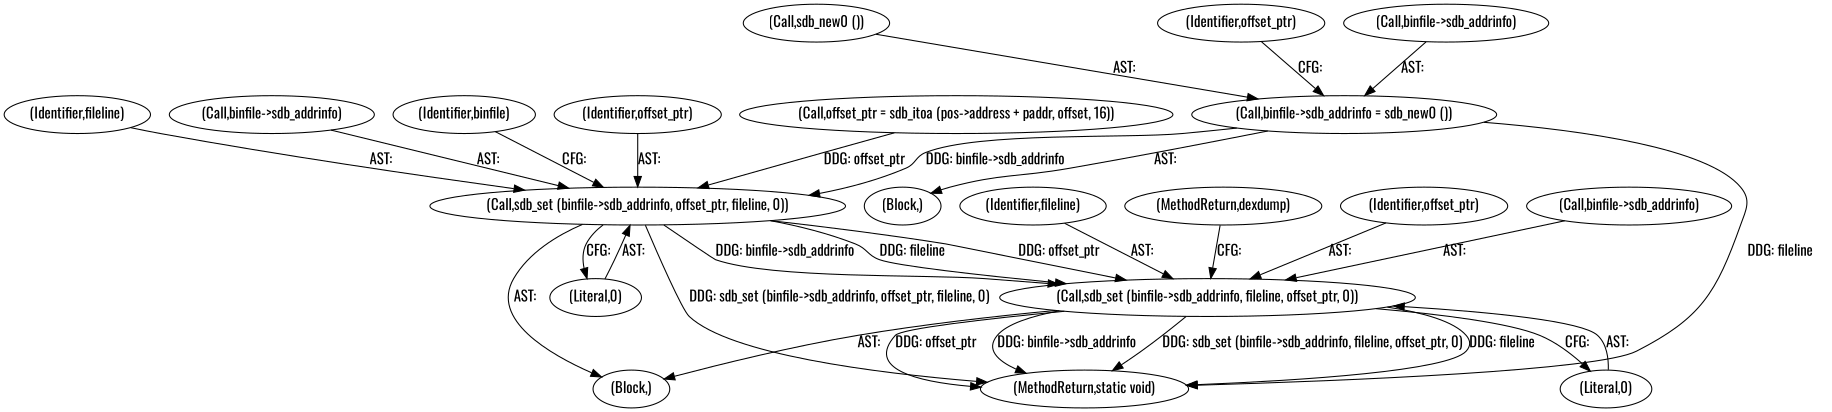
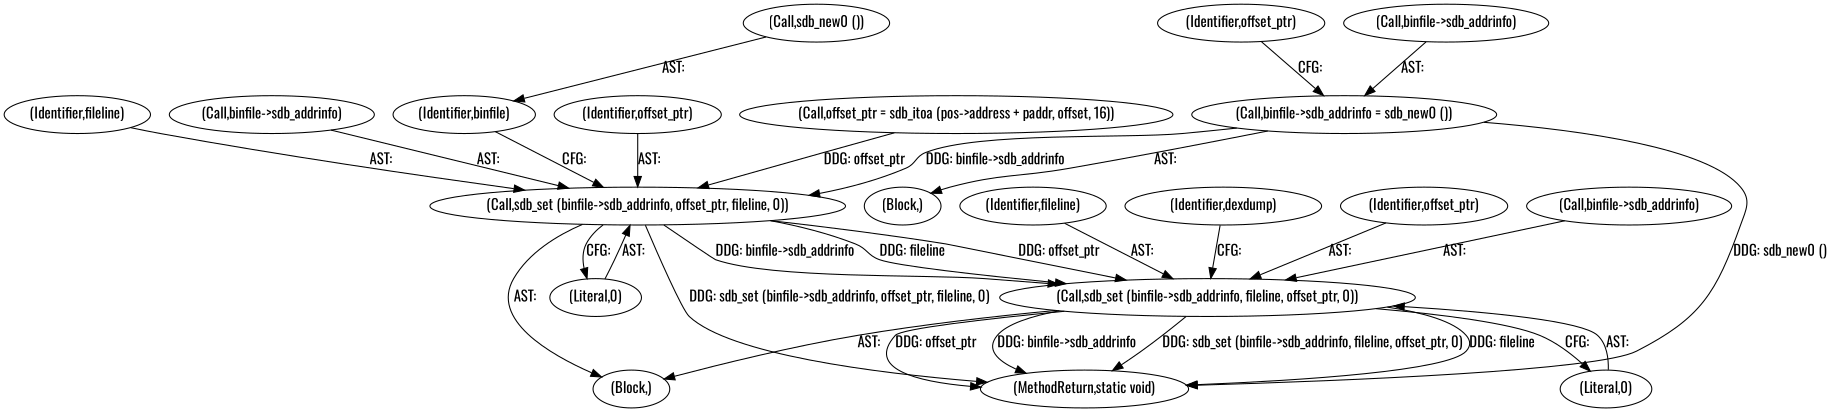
edge "(Call,sdb_new0 ())" -> "(Call,binfile->sdb_addrinfo = sdb_new0 ())": now "(Call,sdb_new0 ())" -> "(Identifier,binfile)"
node "(MethodReturn,dexdump)": label "(MethodReturn,dexdump)" -> "(Identifier,dexdump)"
edge "(Call,binfile->sdb_addrinfo = sdb_new0 ())" -> "(MethodReturn,static void)": label "DDG: fileline" -> "DDG: sdb_new0 ()"
